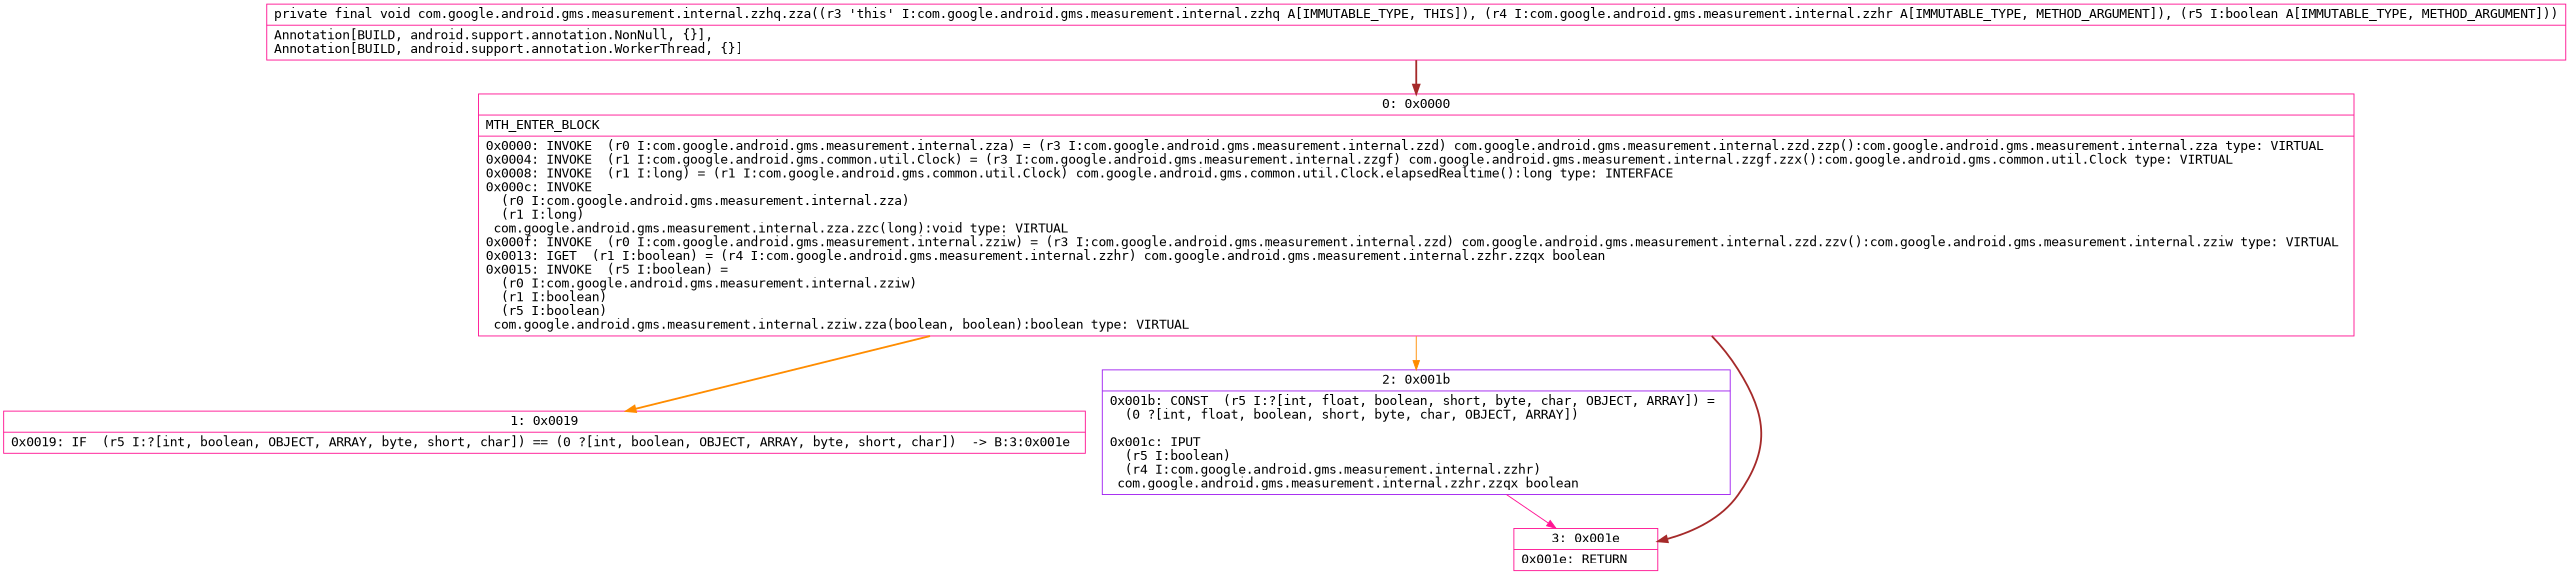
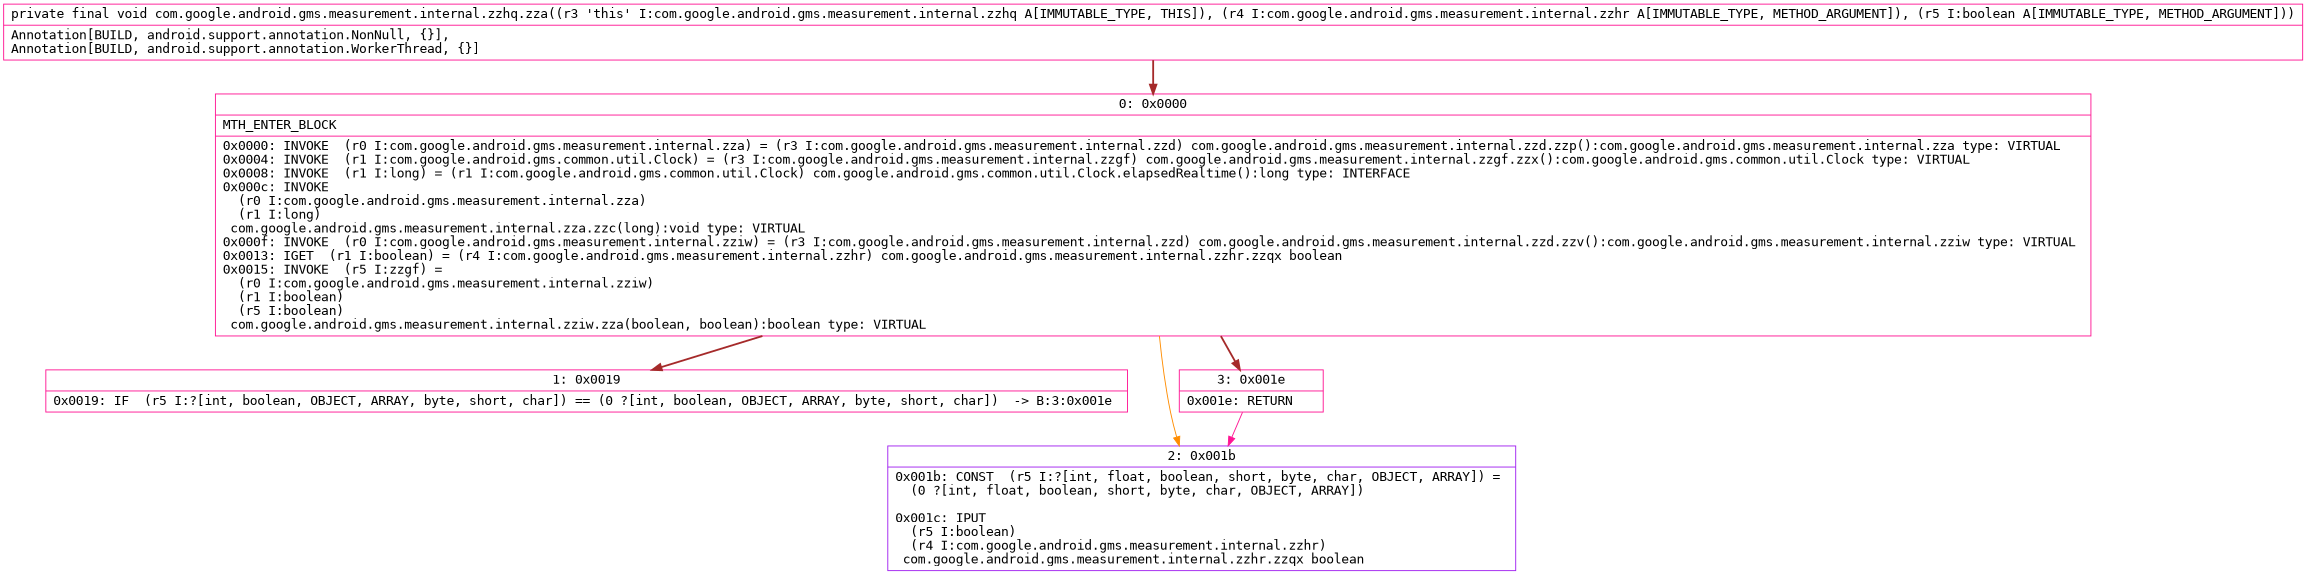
node "0: 0x0000": text "0x0015: INVOKE  (r5 I:boolean) =" -> "0x0015: INVOKE  (r5 I:zzgf) ="
edge "0: 0x0000" -> "1: 0x0019": color darkorange -> brown
edge "2: 0x001b" -> "3: 0x001e": reversed
